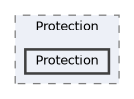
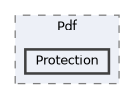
cluster "Protection": label "Protection" -> "Pdf"
